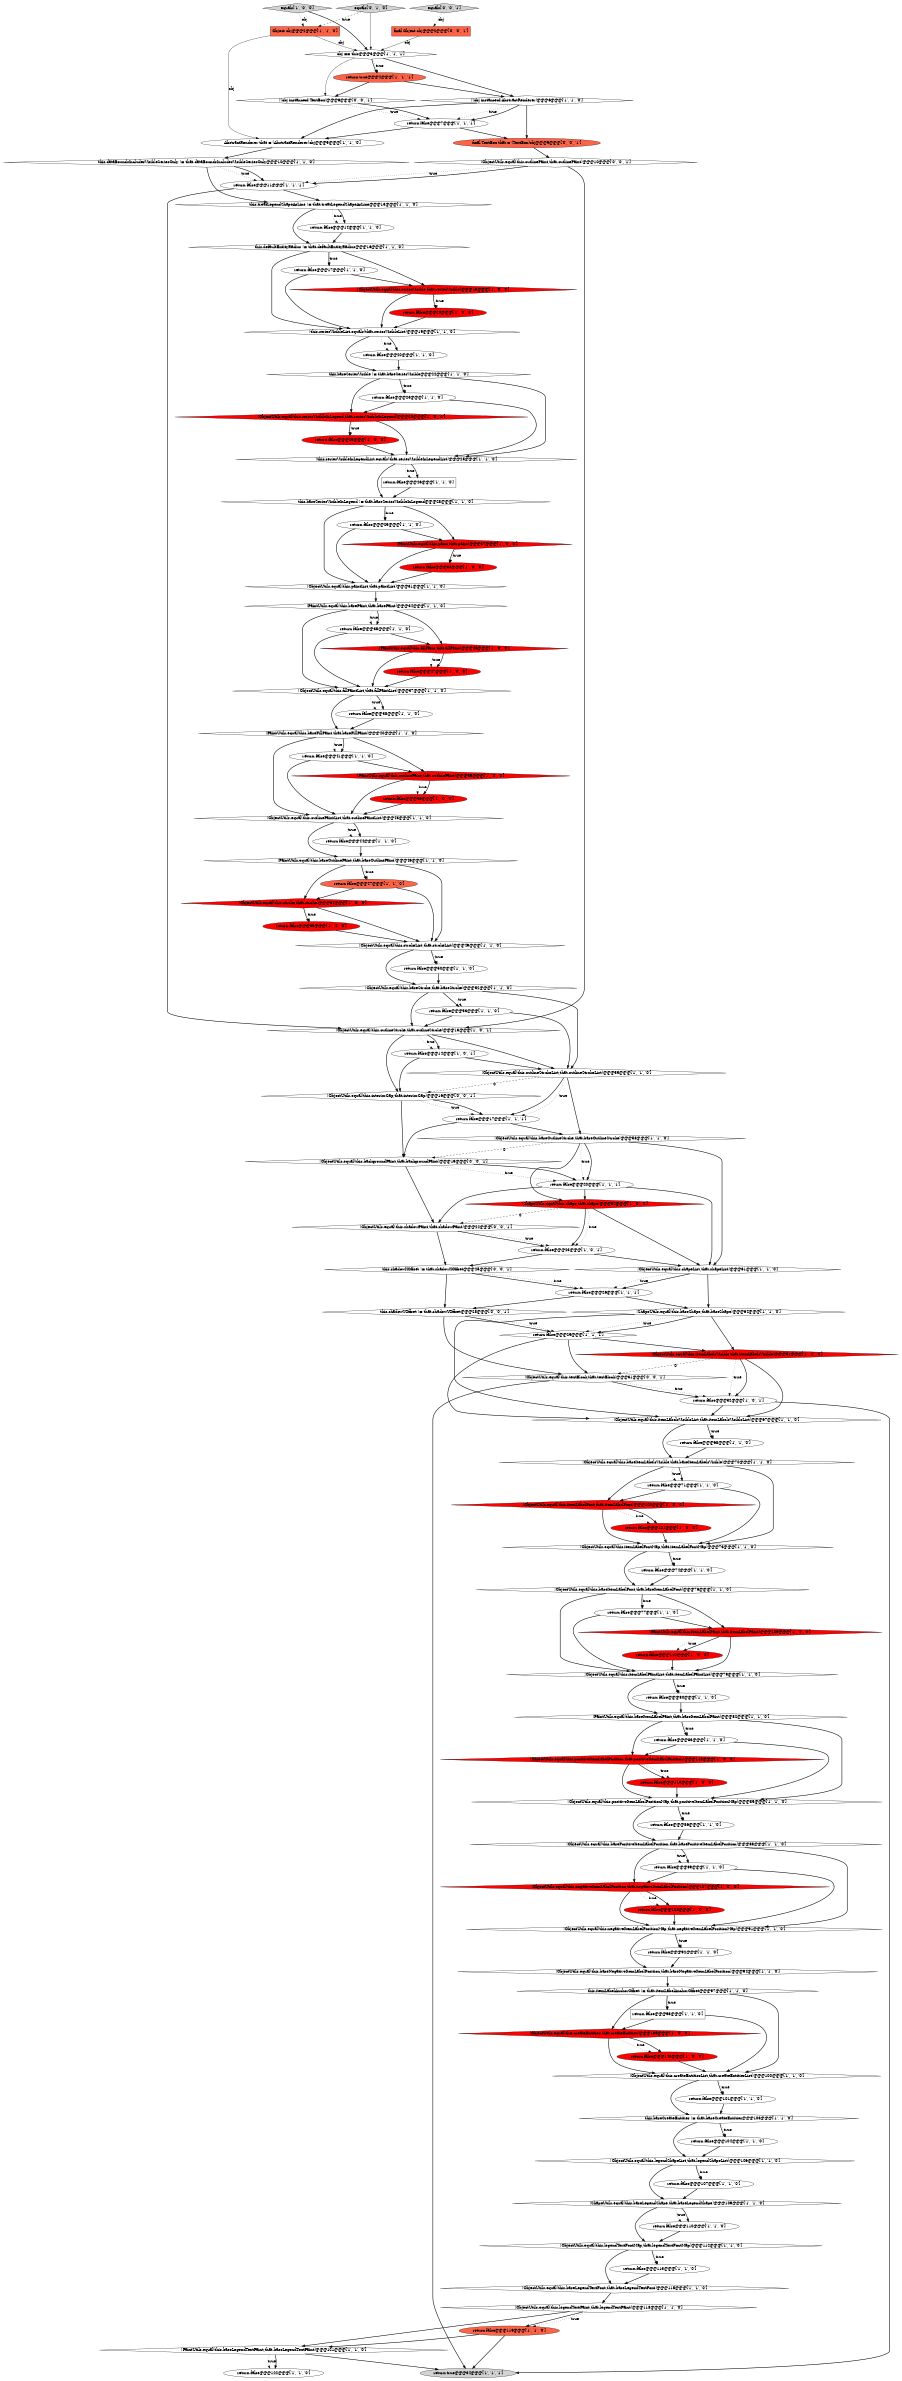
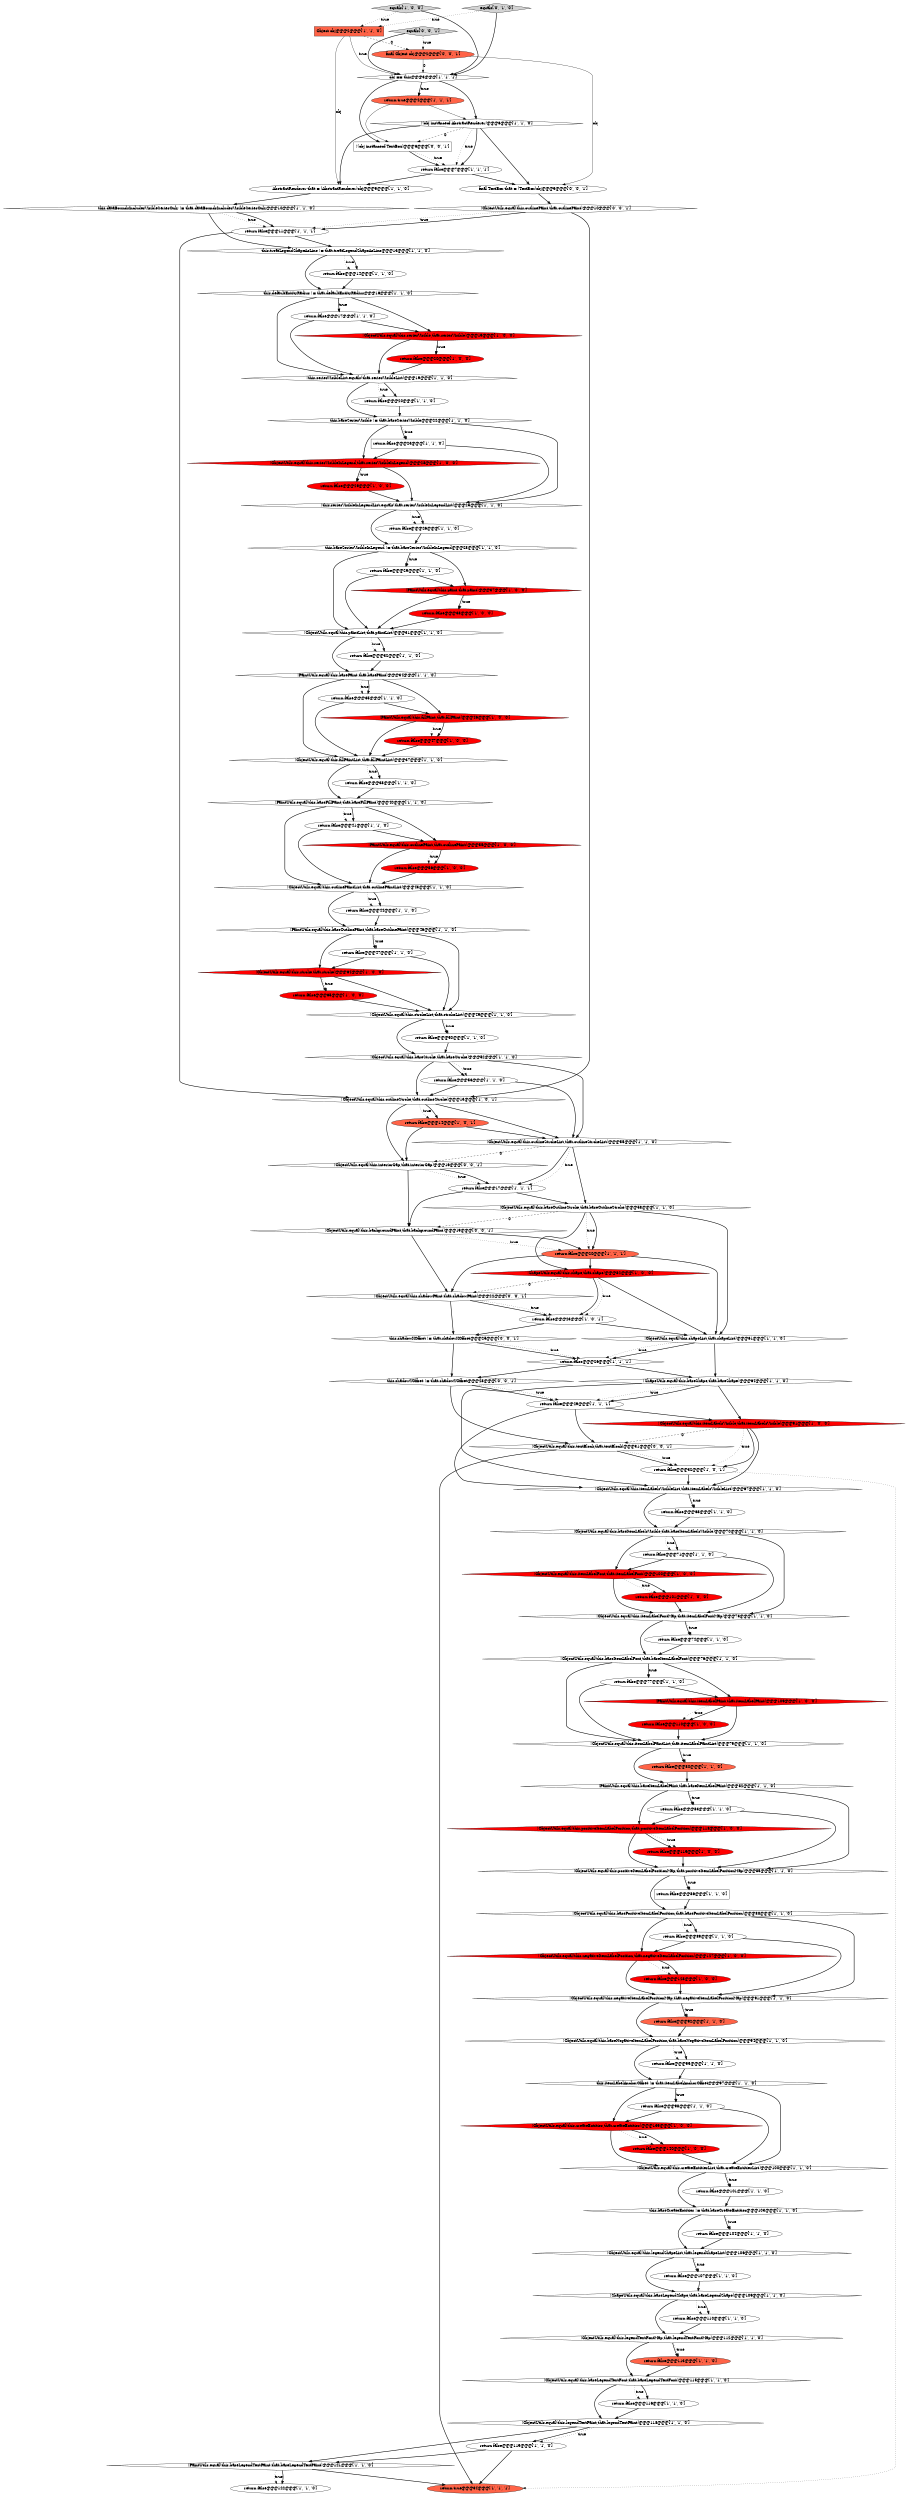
edge "equals['0', '1', '0']" -> "Object obj@@@2@@@['1', '1', '0']": style dashed -> dotted
edge "equals['1', '0', '0']" -> "Object obj@@@2@@@['1', '1', '0']": label "obj" -> "true"
edge "equals['0', '0', '1']" -> "final Object obj@@@2@@@['0', '0', '1']": label "obj" -> "true"
edge "equals['0', '1', '0']" -> "obj == this@@@3@@@['1', '1', '1']": style solid -> bold
node "final Object obj@@@2@@@['0', '0', '1']": shape box -> ellipse
edge "Object obj@@@2@@@['1', '1', '0']" -> "obj == this@@@3@@@['1', '1', '1']": label "obj" -> "true"
edge "Object obj@@@2@@@['1', '1', '0']" -> "final Object obj@@@2@@@['0', '0', '1']": added, label "0"
edge "final Object obj@@@2@@@['0', '0', '1']" -> "obj == this@@@3@@@['1', '1', '1']": label "obj" -> "0"
edge "equals['0', '0', '1']" -> "obj == this@@@3@@@['1', '1', '1']": added
edge "obj == this@@@3@@@['1', '1', '1']" -> "!(obj instanceof TextBox)@@@6@@@['0', '0', '1']": style solid -> bold
edge "final Object obj@@@2@@@['0', '0', '1']" -> "final TextBox that = (TextBox)obj@@@9@@@['0', '0', '1']": added, label "obj"
edge "return true@@@4@@@['1', '1', '1']" -> "!(obj instanceof TextBox)@@@6@@@['0', '0', '1']": style bold -> solid
edge "return true@@@4@@@['1', '1', '1']" -> "!(obj instanceof AbstractRenderer)@@@6@@@['1', '1', '0']": style bold -> solid
node "!(obj instanceof TextBox)@@@6@@@['0', '0', '1']": shape diamond -> box
edge "!(obj instanceof AbstractRenderer)@@@6@@@['1', '1', '0']" -> "!(obj instanceof TextBox)@@@6@@@['0', '0', '1']": added, label "0"
node "final TextBox that = (TextBox)obj@@@9@@@['0', '0', '1']": fillcolor tomato -> white
node "return false@@@23@@@['1', '1', '0']": shape ellipse -> box
node "return false@@@26@@@['1', '1', '0']": shape box -> ellipse
node "return false@@@32@@@['1', '1', '0']": added
node "return false@@@47@@@['1', '1', '0']": fillcolor tomato -> white
node "return false@@@14@@@['1', '0', '1']": fillcolor white -> tomato
node "return false@@@20@@@['1', '1', '1']": fillcolor white -> tomato
node "return false@@@26@@@['1', '1', '1']": shape ellipse -> diamond
node "return false@@@29@@@['1', '1', '1']": shape diamond -> ellipse
node "return false@@@80@@@['1', '1', '0']": fillcolor white -> tomato
node "return false@@@86@@@['1', '1', '0']": shape ellipse -> box
node "return false@@@92@@@['1', '1', '0']": fillcolor white -> tomato
edge "return false@@@32@@@['1', '0', '1']" -> "return true@@@34@@@['1', '1', '1']": style bold -> dotted
node "return false@@@98@@@['1', '1', '0']": shape box -> ellipse
node "return false@@@95@@@['1', '1', '0']": added
node "return false@@@113@@@['1', '1', '0']": fillcolor white -> tomato
node "return false@@@119@@@['1', '1', '0']": fillcolor tomato -> white
node "return true@@@34@@@['1', '1', '1']": fillcolor lightgray -> tomato
node "return false@@@116@@@['1', '1', '0']": added
